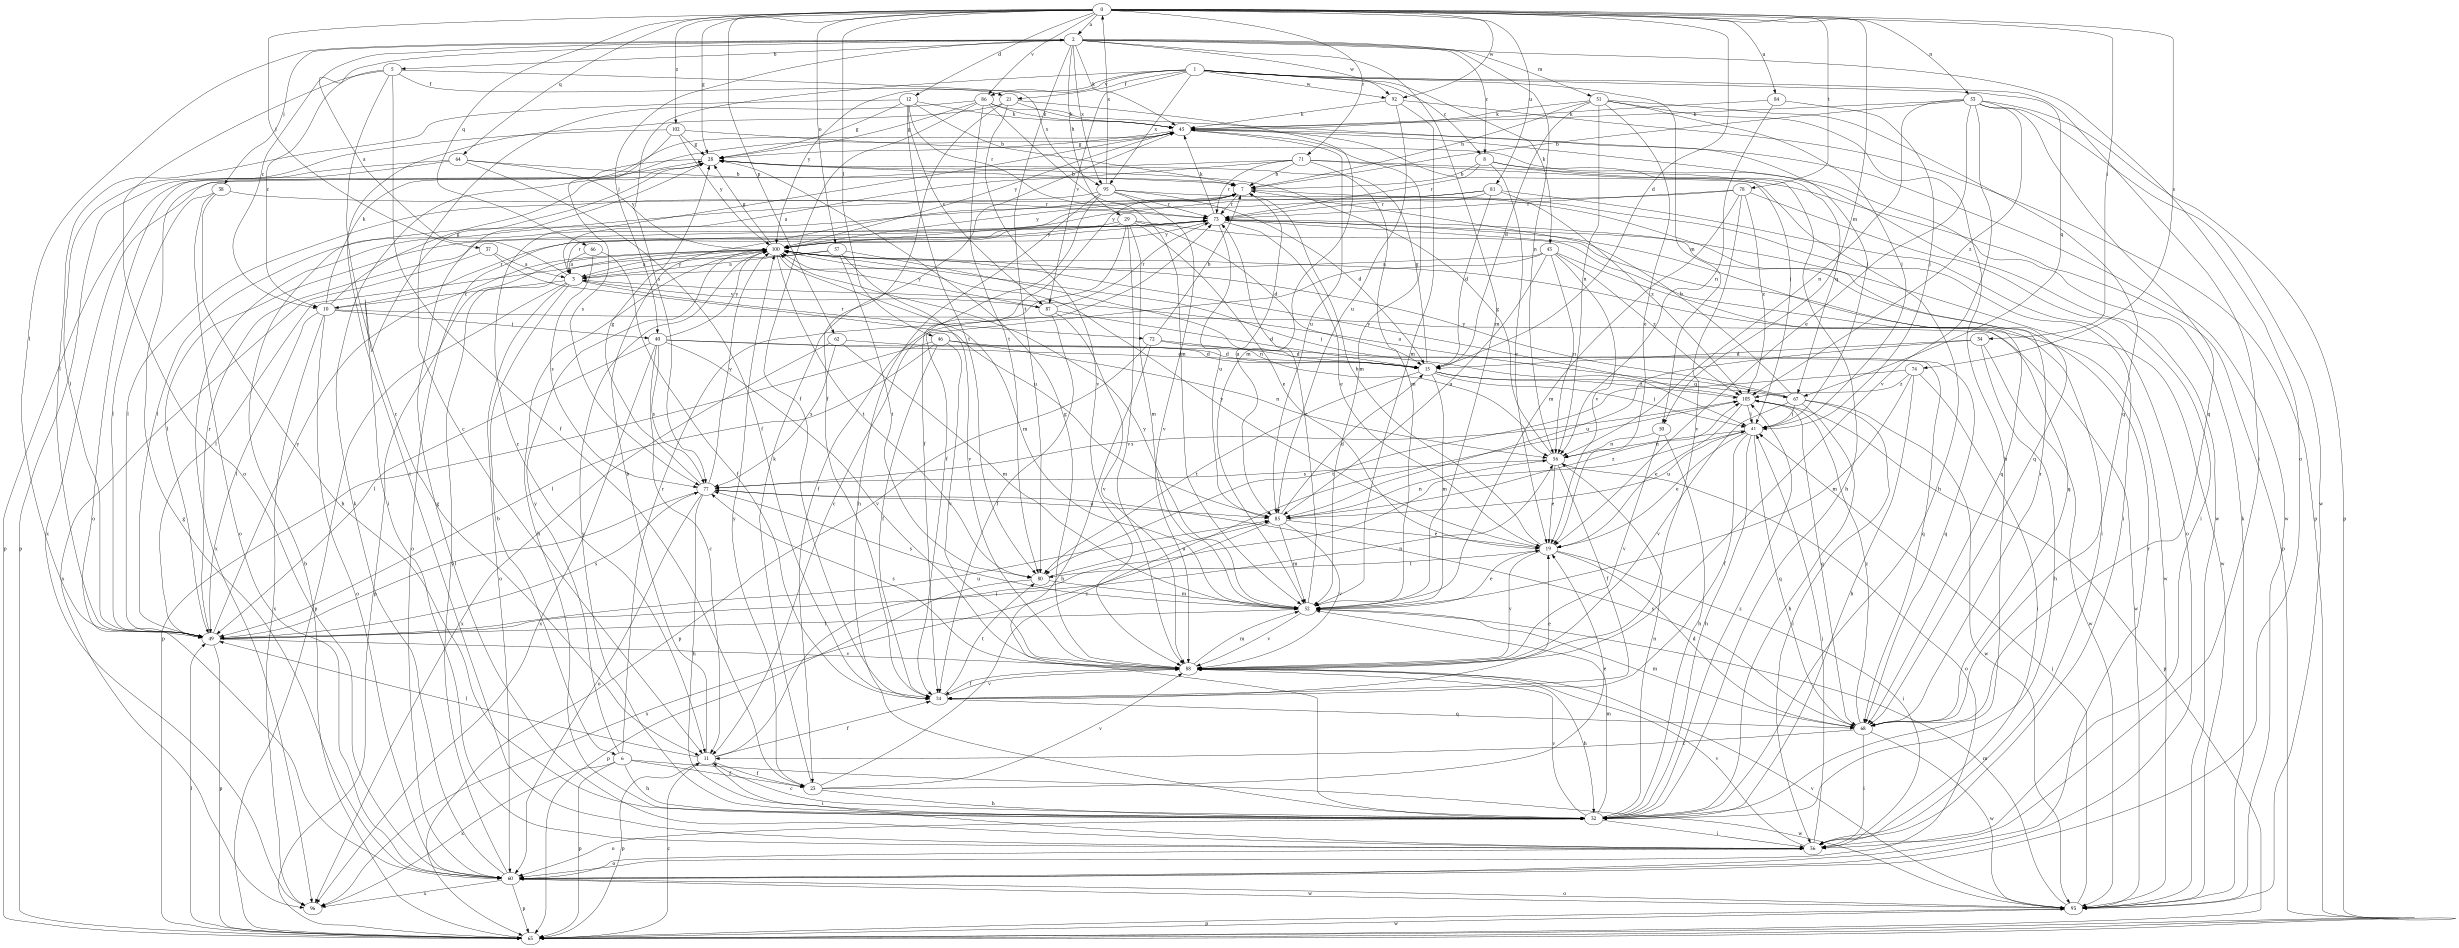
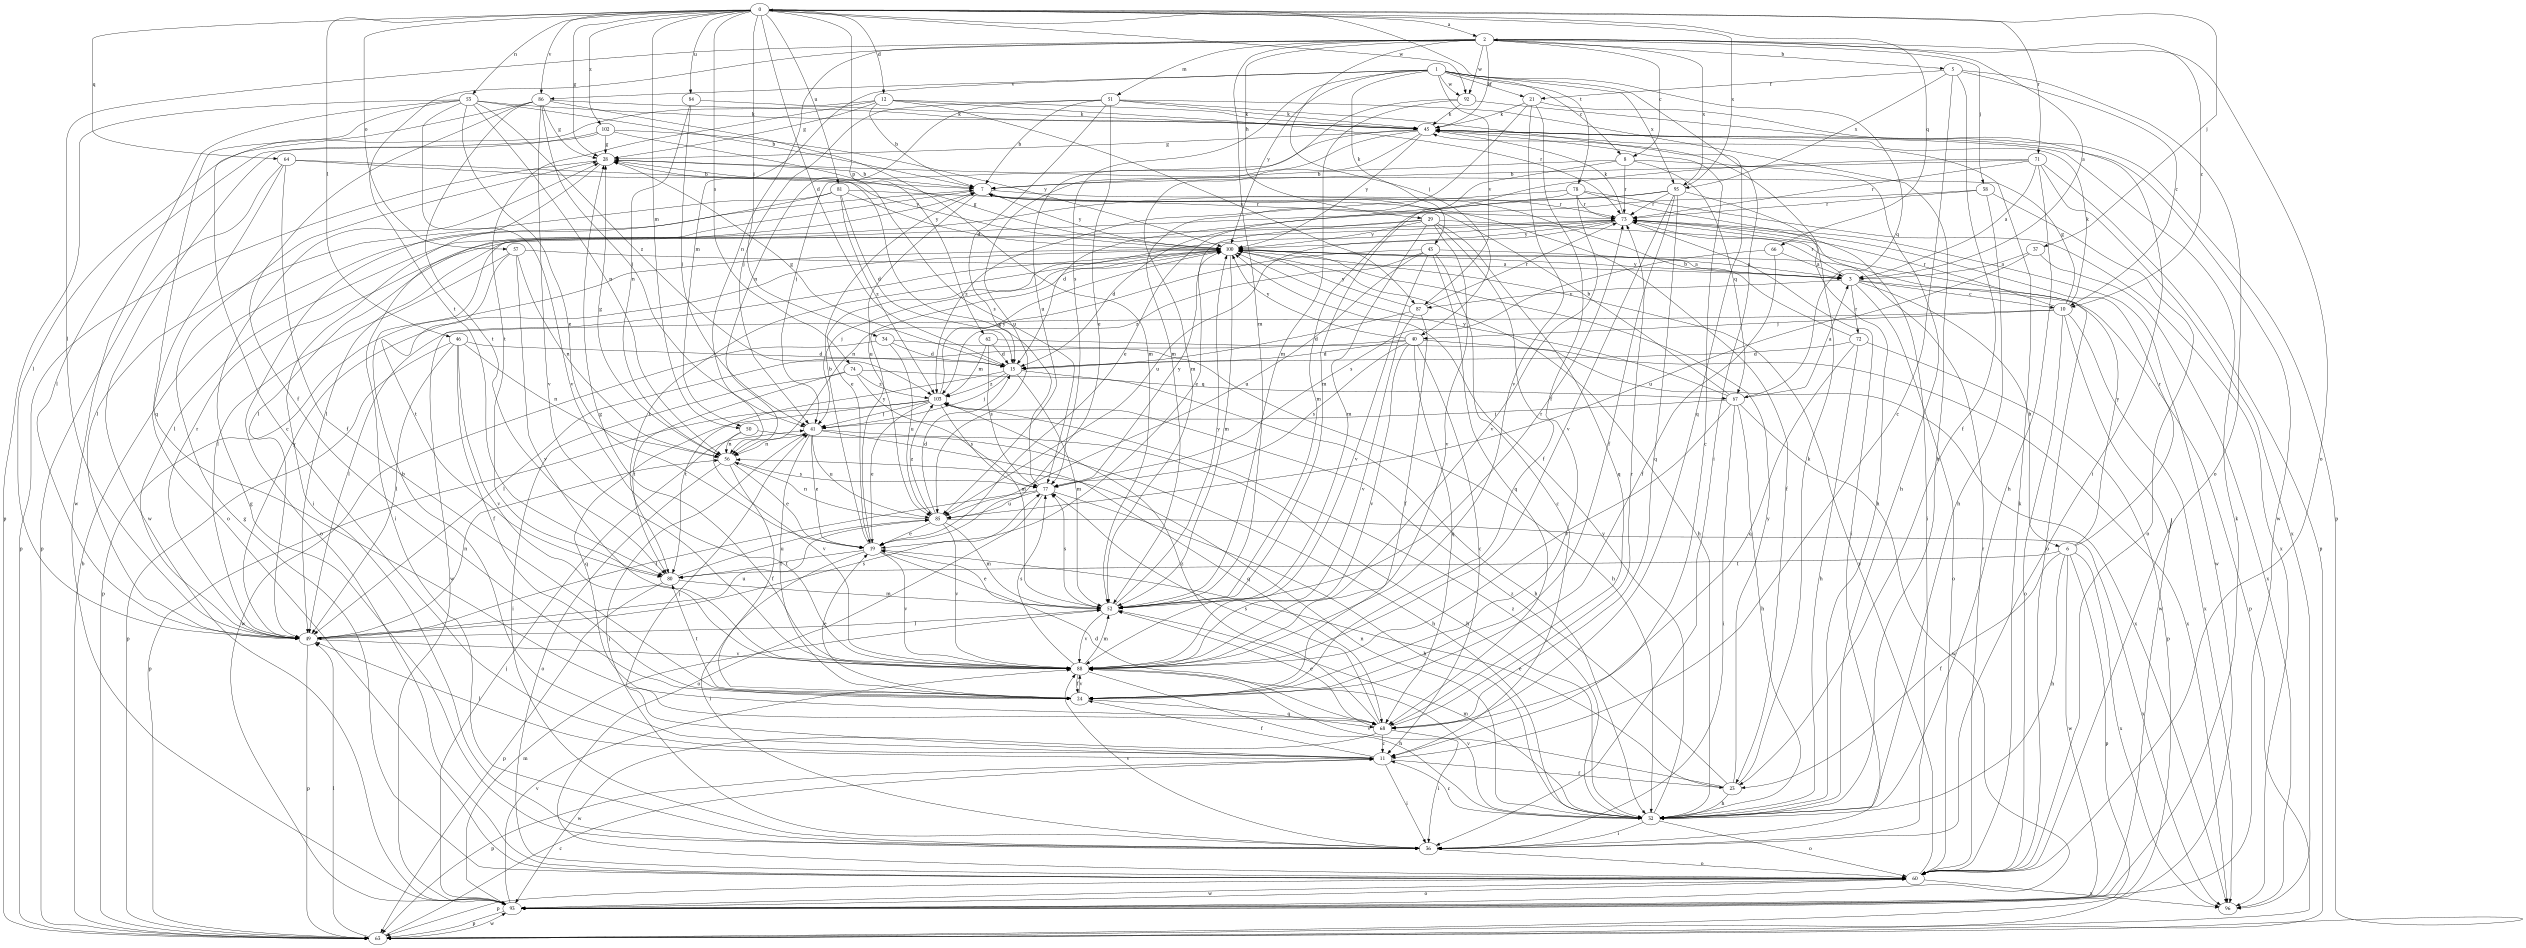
edge "43" -> "19": now "43" -> "88"
edge "62" -> "52": now "62" -> "103"
edge "86" -> "88": added, label "v"
edge "6" -> "80": added, label "t"
edge "68" -> "52": label "m" -> "e"
